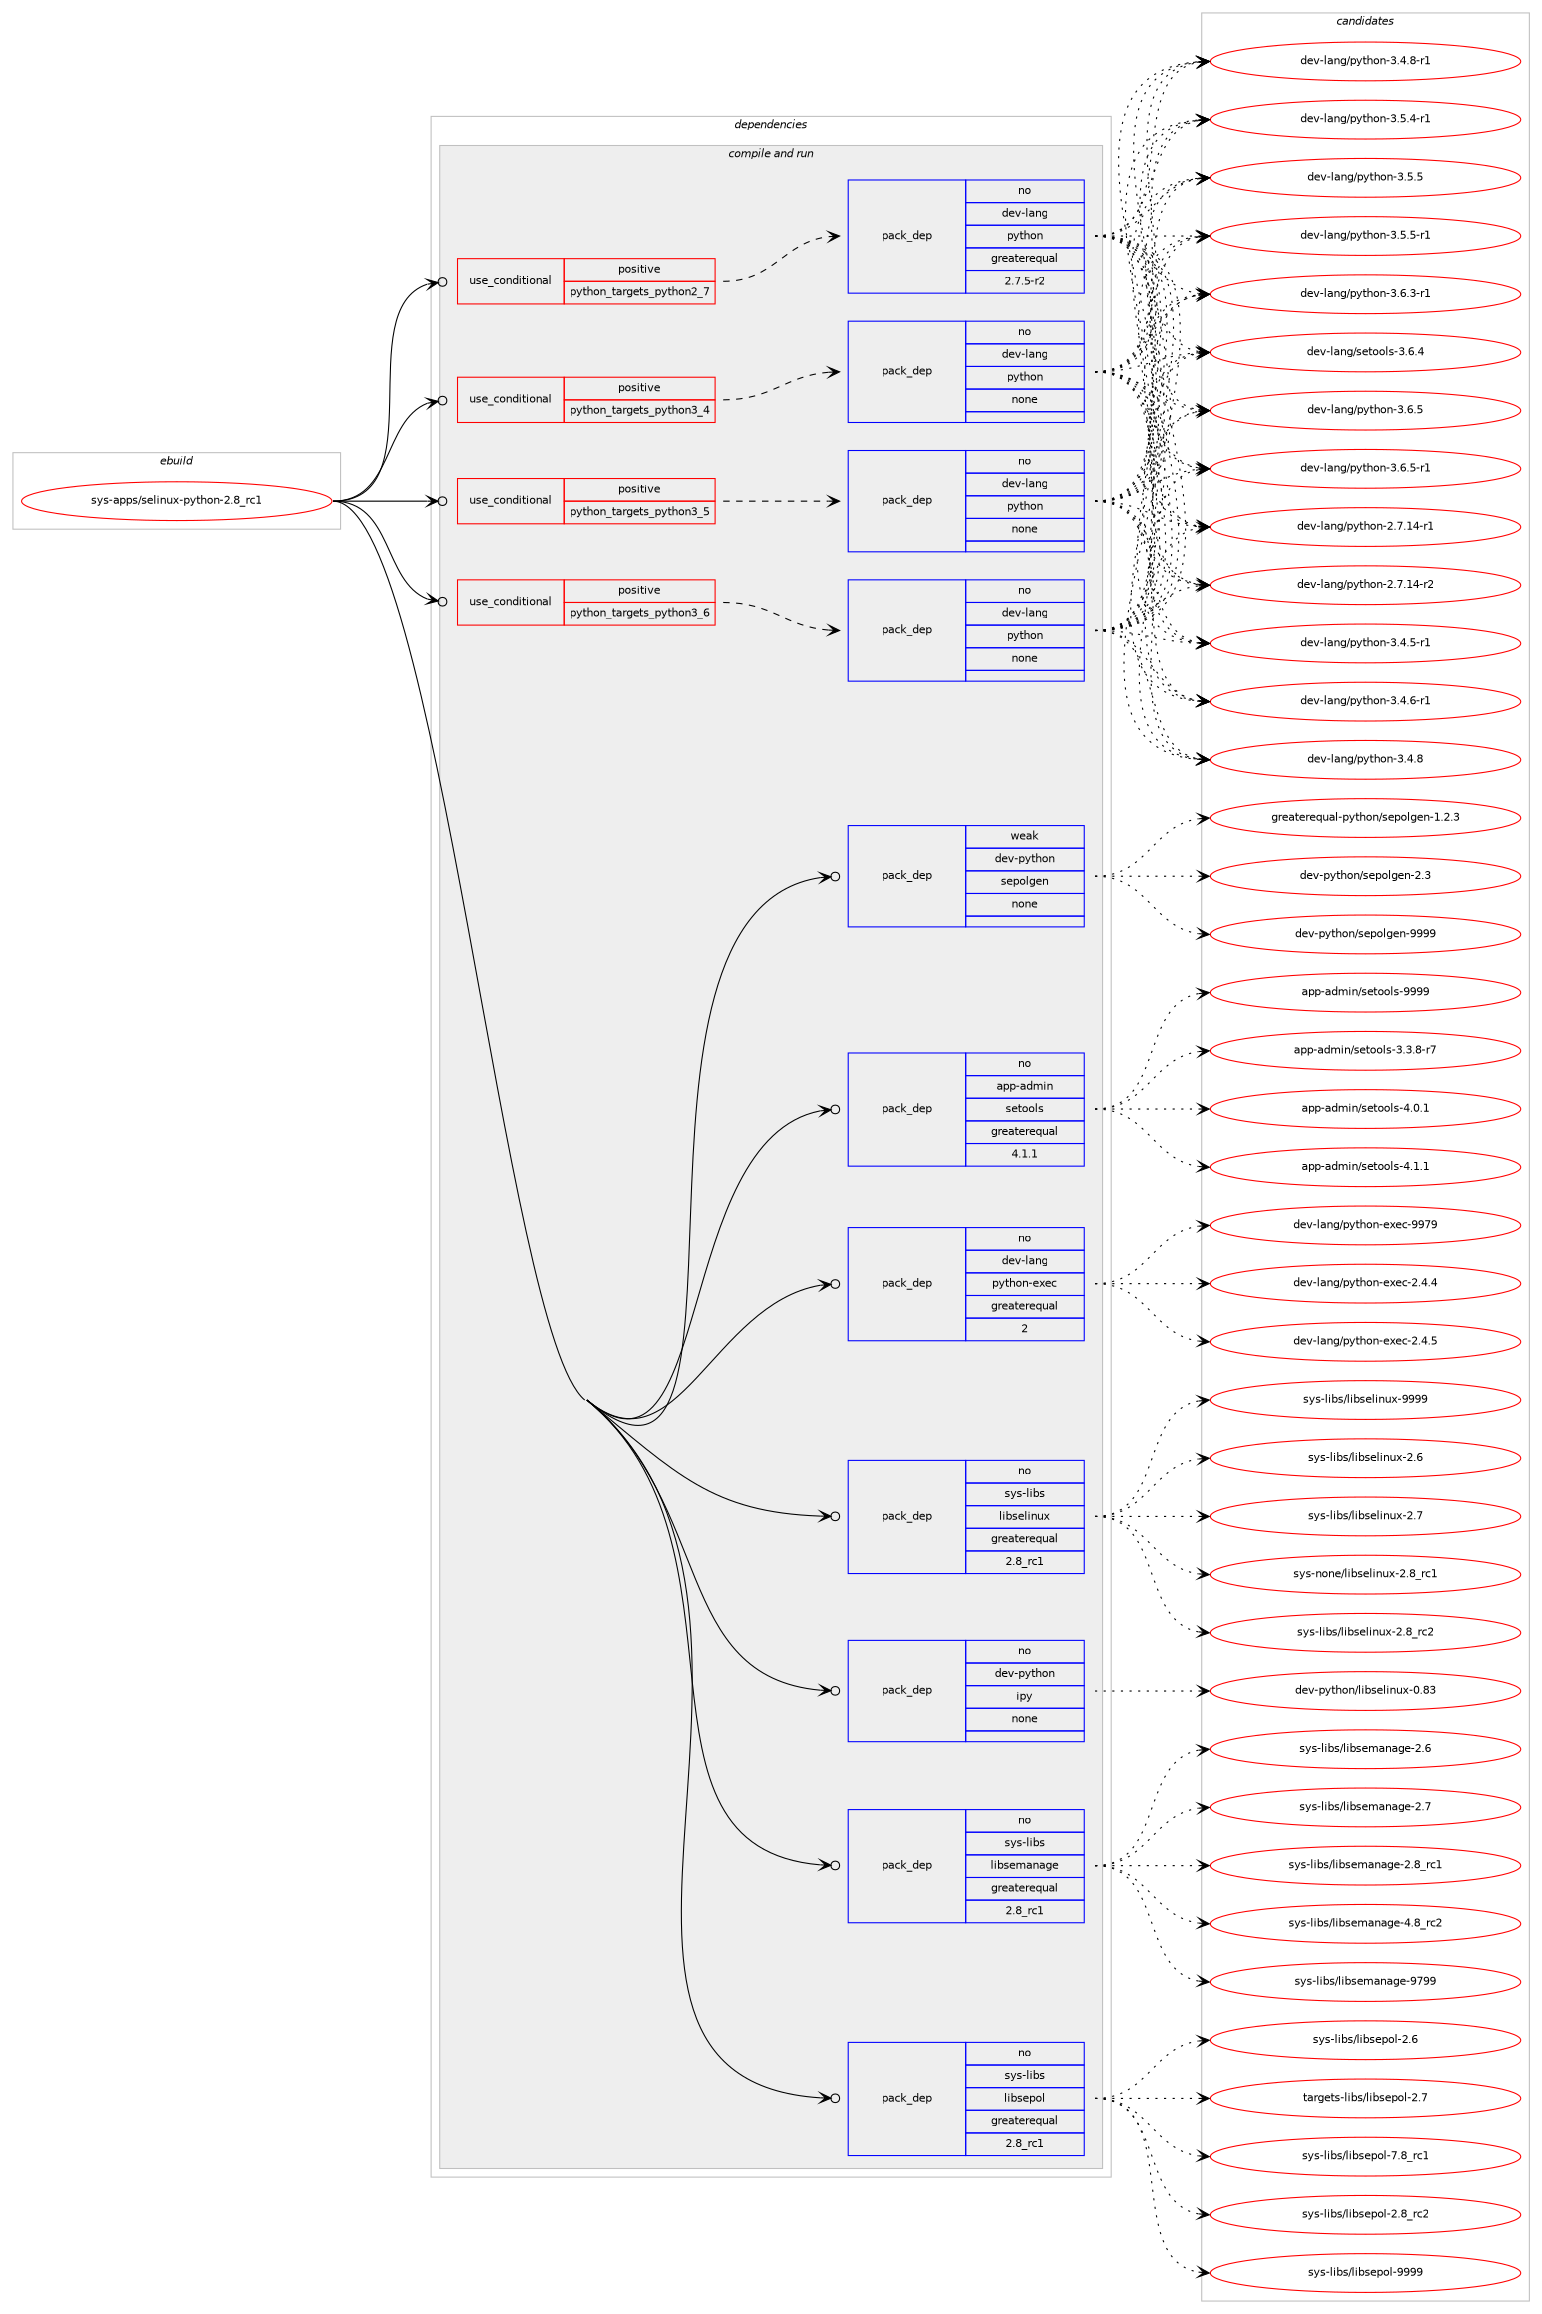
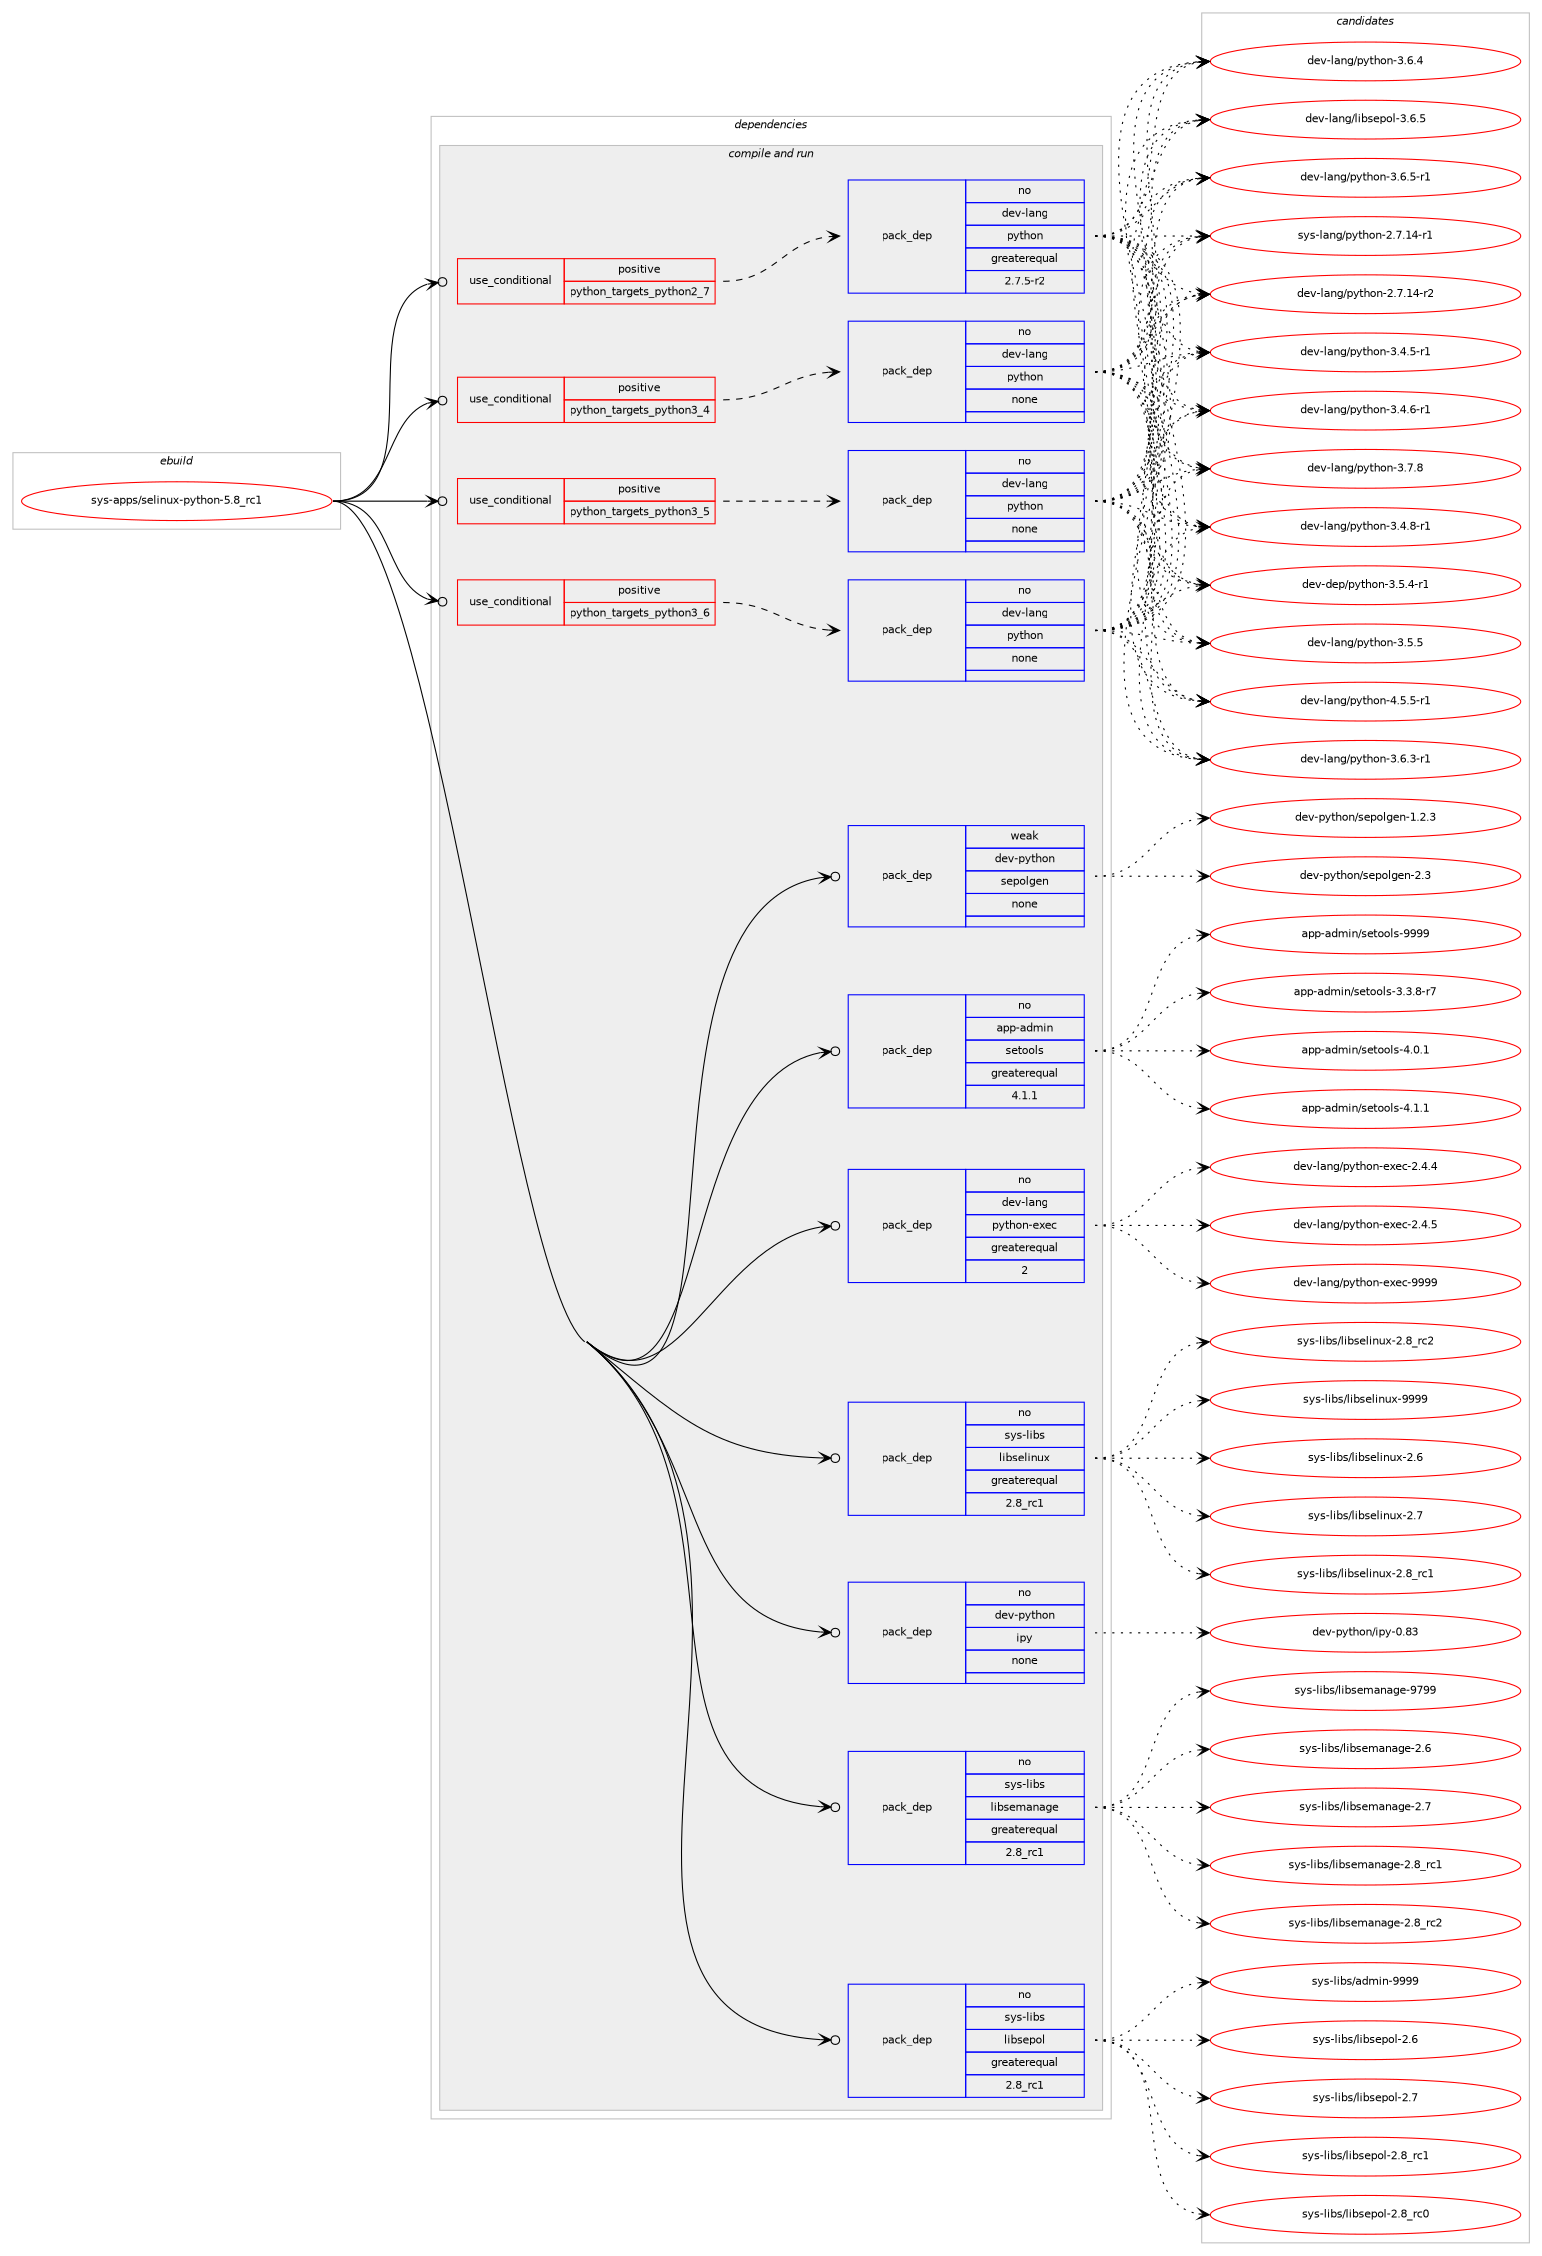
node "dev-lang/python-3.5.4-r1": label "dev-lang/python-3.5.4-r1" -> "dev-dep/python-3.5.4-r1"
node "dev-lang/python-3.5.5-r1": label "dev-lang/python-3.5.5-r1" -> "dev-lang/python-4.5.5-r1"
node "dev-lang/setools-3.6.4": label "dev-lang/setools-3.6.4" -> "dev-lang/python-3.6.4"
node "dev-lang/python-3.6.5": label "dev-lang/python-3.6.5" -> "dev-lang/libsepol-3.6.5"
node "sys-apps/selinux-python-2.8_rc1": label "sys-apps/selinux-python-2.8_rc1" -> "sys-apps/selinux-python-5.8_rc1"
node "dev-lang/python-2.7.14-r1": label "dev-lang/python-2.7.14-r1" -> "sys-lang/python-2.7.14-r1"
node "dev-lang/python-3.4.8": label "dev-lang/python-3.4.8" -> "dev-lang/python-3.7.8"
node "greaterequal-python/sepolgen-1.2.3": label "greaterequal-python/sepolgen-1.2.3" -> "dev-python/sepolgen-1.2.3"
node "dev-python/sepolgen-9999": removed
node "dev-lang/python-exec-9979": label "dev-lang/python-exec-9979" -> "dev-lang/python-exec-9999"
node "sys-none/libselinux-2.8_rc1": label "sys-none/libselinux-2.8_rc1" -> "sys-libs/libselinux-2.8_rc1"
node "dev-python/libselinux-0.83": label "dev-python/libselinux-0.83" -> "dev-python/ipy-0.83"
node "sys-libs/libsemanage-4.8_rc2": label "sys-libs/libsemanage-4.8_rc2" -> "sys-libs/libsemanage-2.8_rc2"
node "targets-libs/libsepol-2.7": label "targets-libs/libsepol-2.7" -> "sys-libs/libsepol-2.7"
node "sys-libs/libsepol-7.8_rc1": label "sys-libs/libsepol-7.8_rc1" -> "sys-libs/libsepol-2.8_rc1"
node "sys-libs/libsepol-2.8_rc2": label "sys-libs/libsepol-2.8_rc2" -> "sys-libs/libsepol-2.8_rc0"
node "sys-libs/libsepol-9999": label "sys-libs/libsepol-9999" -> "sys-libs/admin-9999"
